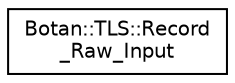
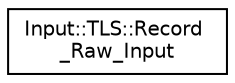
node "Botan::TLS::Record _Raw_Input": label "Botan::TLS::Record _Raw_Input" -> "Input::TLS::Record _Raw_Input"
